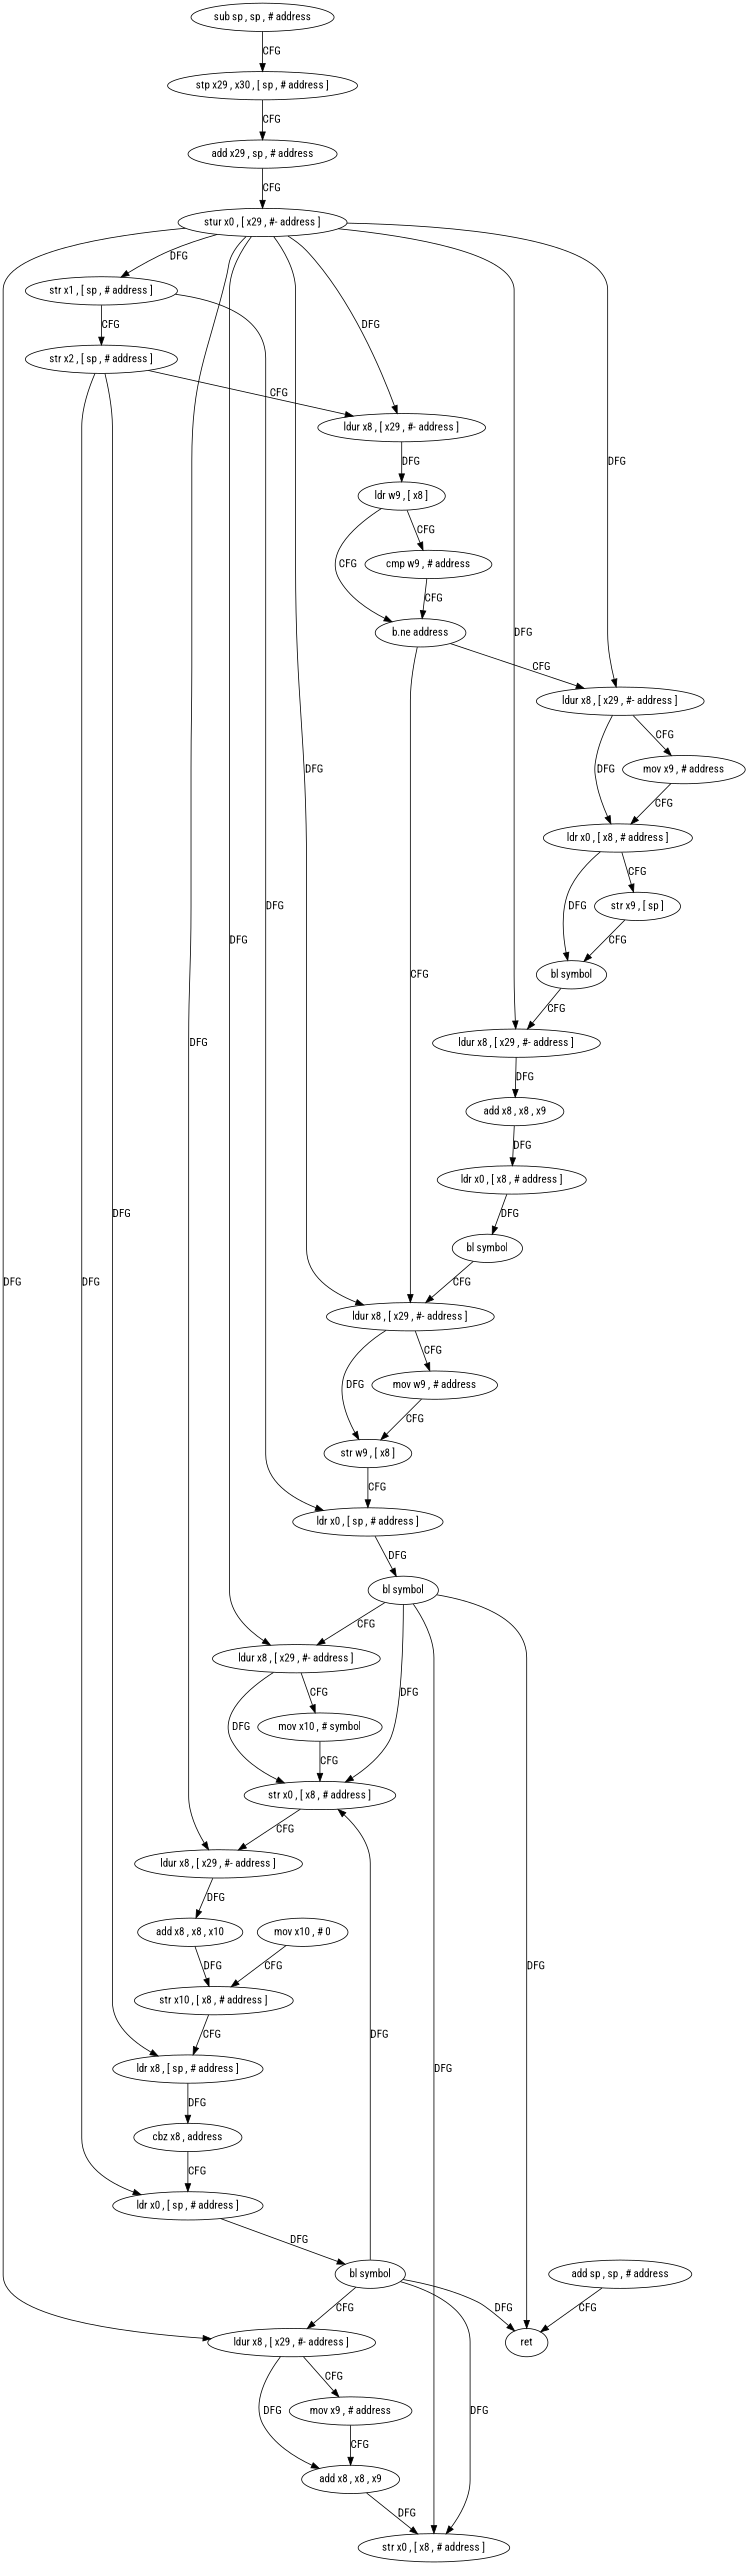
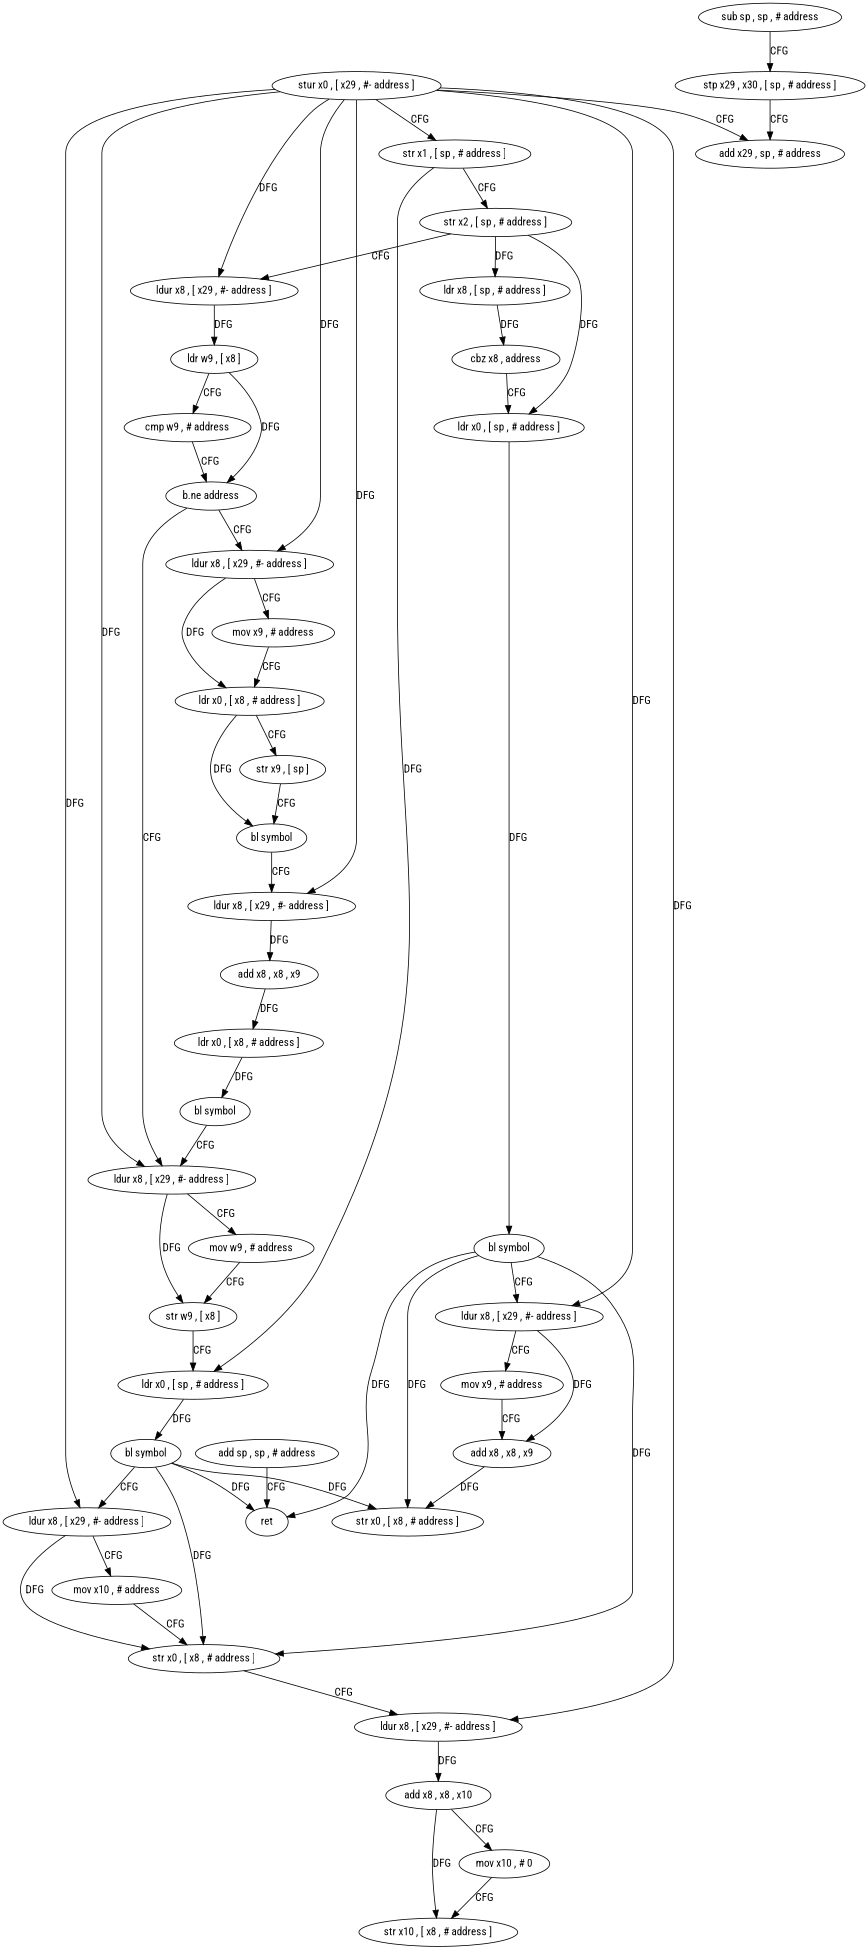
edge "add x29 , sp , # address" -> "stur x0 , [ x29 , #- address ]": reversed
edge "stur x0 , [ x29 , #- address ]" -> "str x1 , [ sp , # address ]": label "DFG" -> "CFG"
edge "ldr w9 , [ x8 ]" -> "b.ne address": label "CFG" -> "DFG"
node "mov x10 , # symbol": label "mov x10 , # symbol" -> "mov x10 , # address"
edge "add x8 , x8 , x10" -> "mov x10 , # 0": added, label "CFG"
edge "str x10 , [ x8 , # address ]" -> "ldr x8 , [ sp , # address ]": removed, label "CFG"
